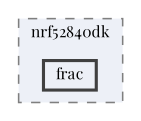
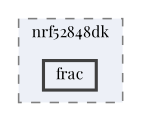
cluster "nrf52840dk": label "nrf52840dk" -> "nrf52848dk"
